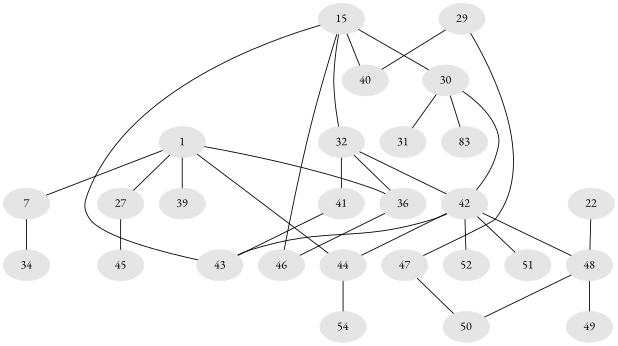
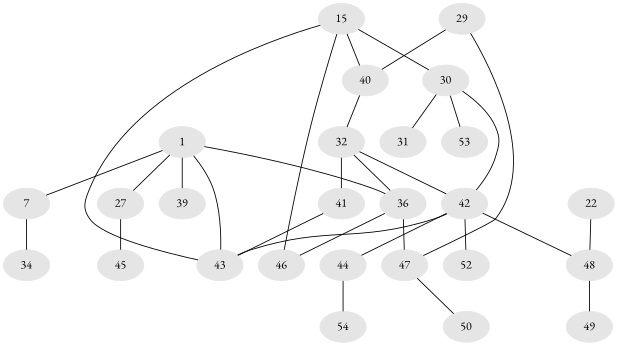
edge "15" -- "32": now "40" -- "32"
node "83": label "83" -> "53"
edge "1" -- "44": now "1" -- "43"
edge "36" -- "47": added
node "51": removed
edge "48" -- "50": removed
